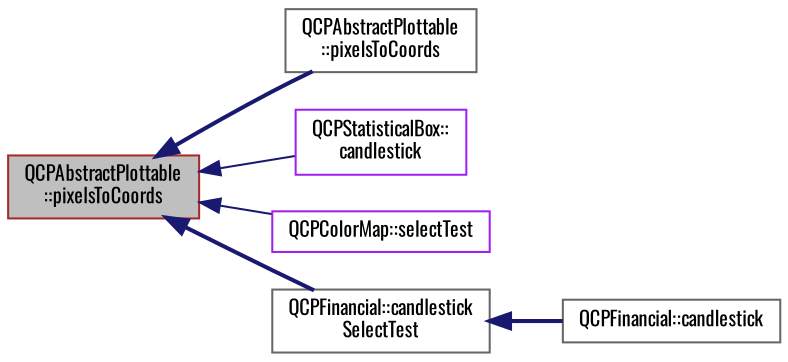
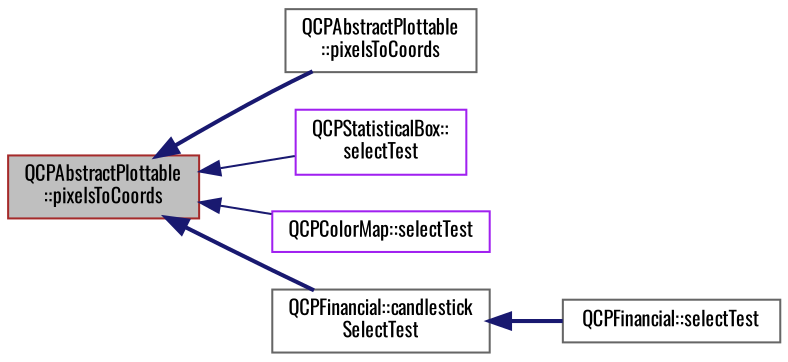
node "QCPStatisticalBox:: candlestick": label "QCPStatisticalBox:: candlestick" -> "QCPStatisticalBox:: selectTest"
node "QCPFinancial::candlestick": label "QCPFinancial::candlestick" -> "QCPFinancial::selectTest"
